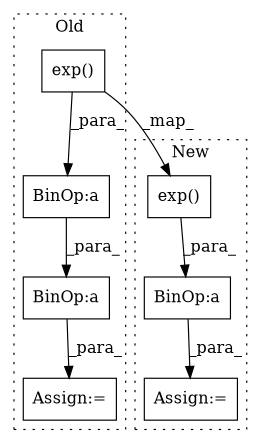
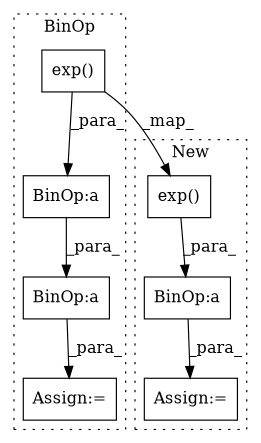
cluster "Old": label "Old" -> "BinOp"
